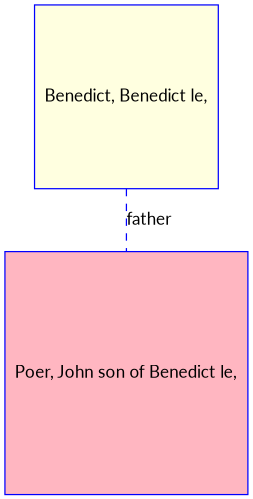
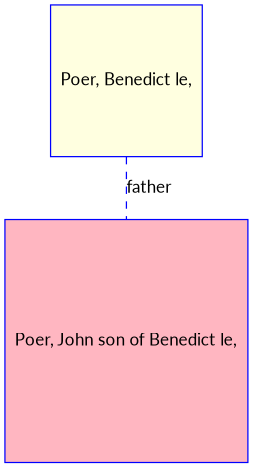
node "Benedict, Benedict le,": label "Benedict, Benedict le," -> "Poer, Benedict le,"
